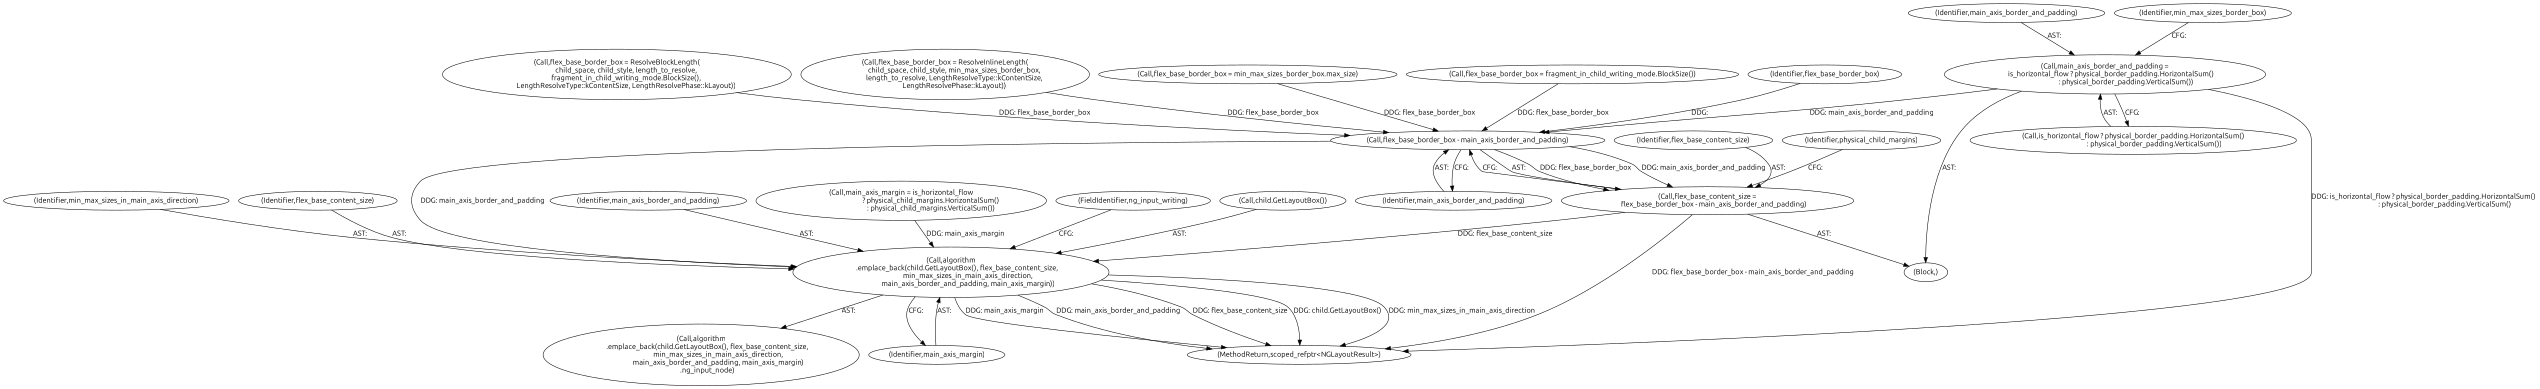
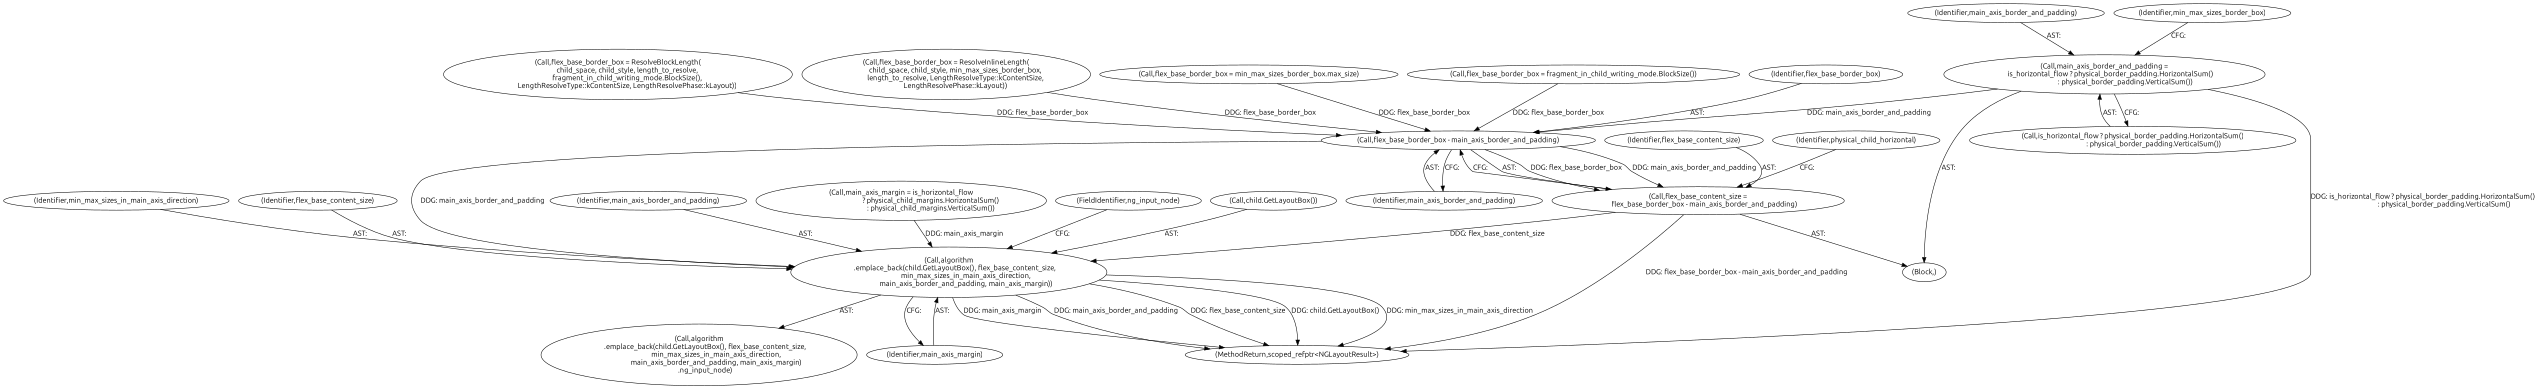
edge "(Identifier,flex_base_border_box)" -> "(Call,flex_base_border_box - main_axis_border_and_padding)": label "DDG: " -> "AST: "
node "(Identifier,physical_child_margins)": label "(Identifier,physical_child_margins)" -> "(Identifier,physical_child_horizontal)"
node "(FieldIdentifier,ng_input_writing)": label "(FieldIdentifier,ng_input_writing)" -> "(FieldIdentifier,ng_input_node)"
